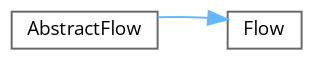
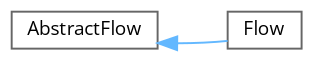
edge "AbstractFlow" -> "Flow": reversed
